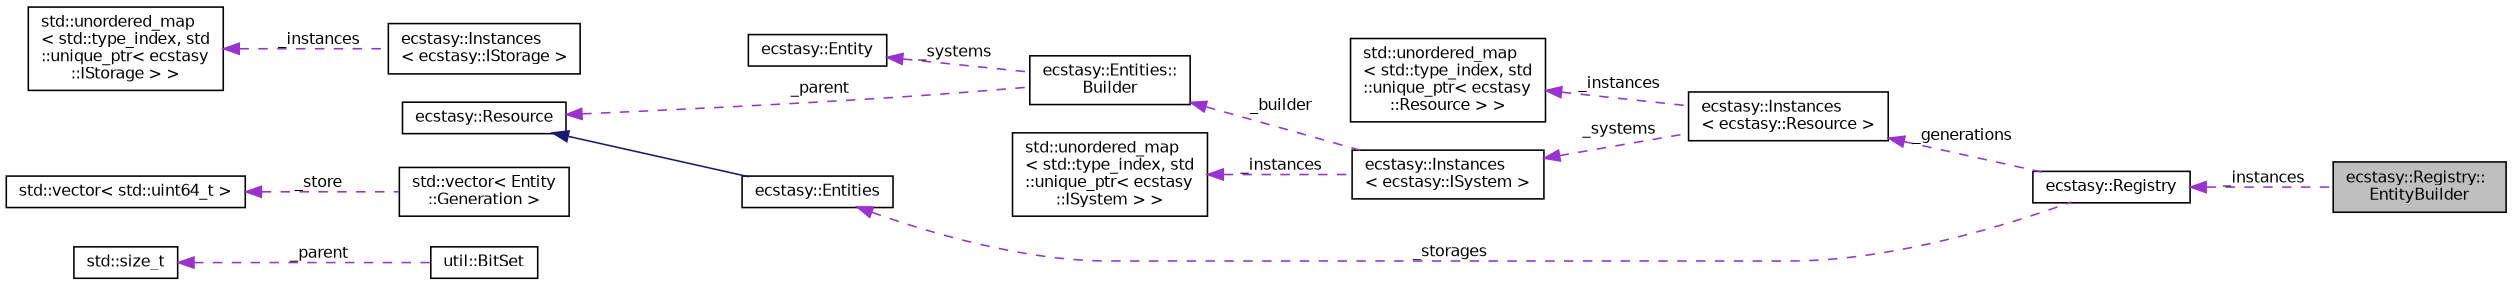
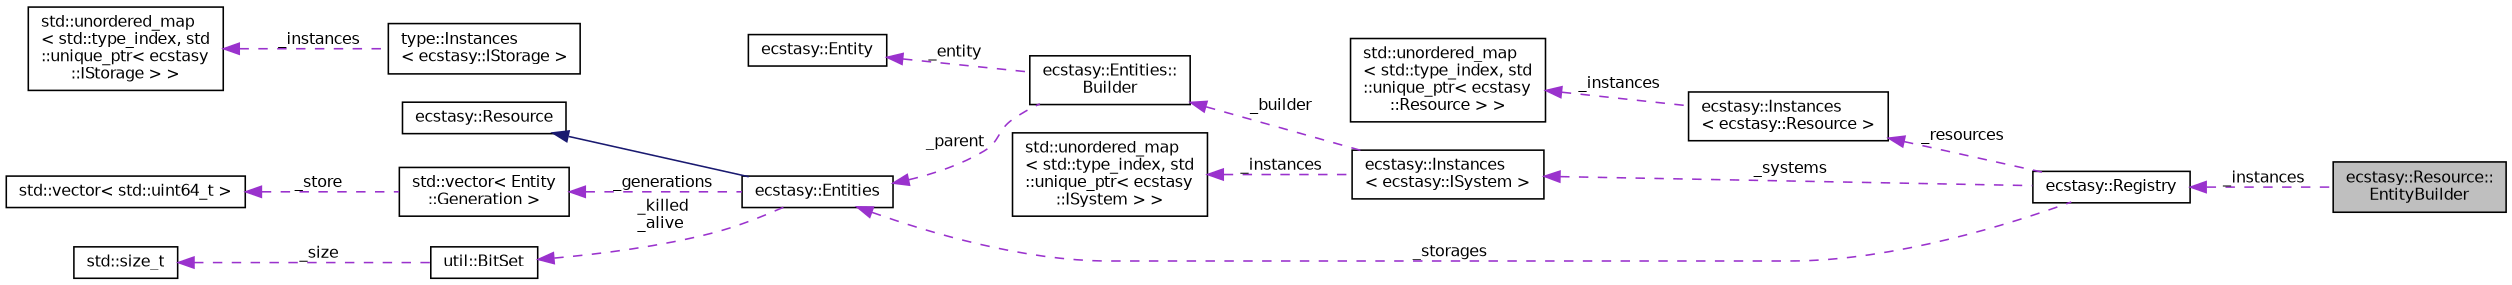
node "ecstasy::Instances < ecstasy::IStorage >": label "ecstasy::Instances < ecstasy::IStorage >" -> "type::Instances < ecstasy::IStorage >"
edge "ecstasy::Entities:: Builder" -> "ecstasy::Entity": label " _systems" -> " _entity"
edge "ecstasy::Entities:: Builder" -> "ecstasy::Resource": now "ecstasy::Entities:: Builder" -> "ecstasy::Entities"
edge "ecstasy::Registry" -> "ecstasy::Instances < ecstasy::Resource >": label " _generations" -> " _resources"
edge "ecstasy::Instances < ecstasy::Resource >" -> "ecstasy::Instances < ecstasy::ISystem >": now "ecstasy::Registry" -> "ecstasy::Instances < ecstasy::ISystem >"
node "ecstasy::Registry:: EntityBuilder": label "ecstasy::Registry:: EntityBuilder" -> "ecstasy::Resource:: EntityBuilder"
edge "ecstasy::Entities" -> "std::vector< Entity ::Generation >": added, label "_generations"
edge "ecstasy::Entities" -> "util::BitSet": added, label "_killed _alive"
edge "util::BitSet" -> "std::size_t": label " _parent" -> " _size"
